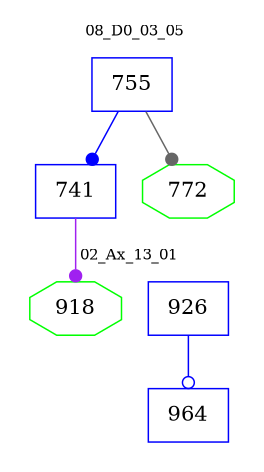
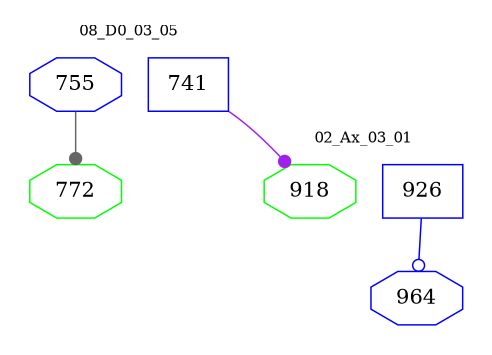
node "755": shape box -> octagon
edge "755" -> "741": removed
cluster "02_Ax_13_01": label "02_Ax_13_01" -> "02_Ax_03_01"
node "964": shape box -> octagon
